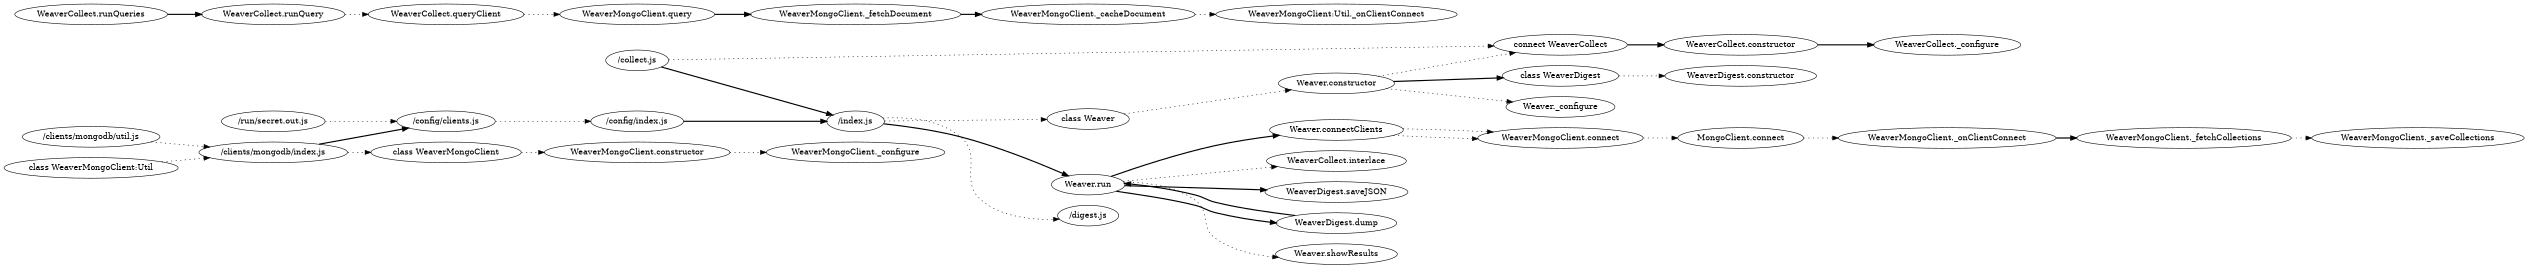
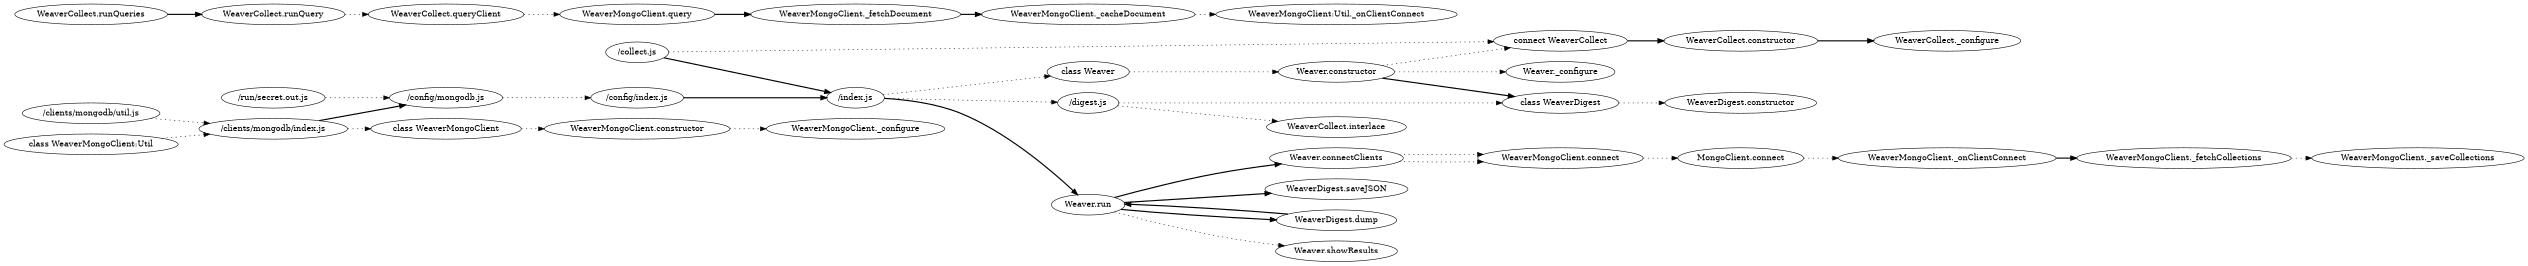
edge "/digest.js" -> "class WeaverDigest": added
node "/config/clients.js": label "/config/clients.js" -> "/config/mongodb.js"
edge "Weaver.run" -> "WeaverCollect.interlace": now "/digest.js" -> "WeaverCollect.interlace"
